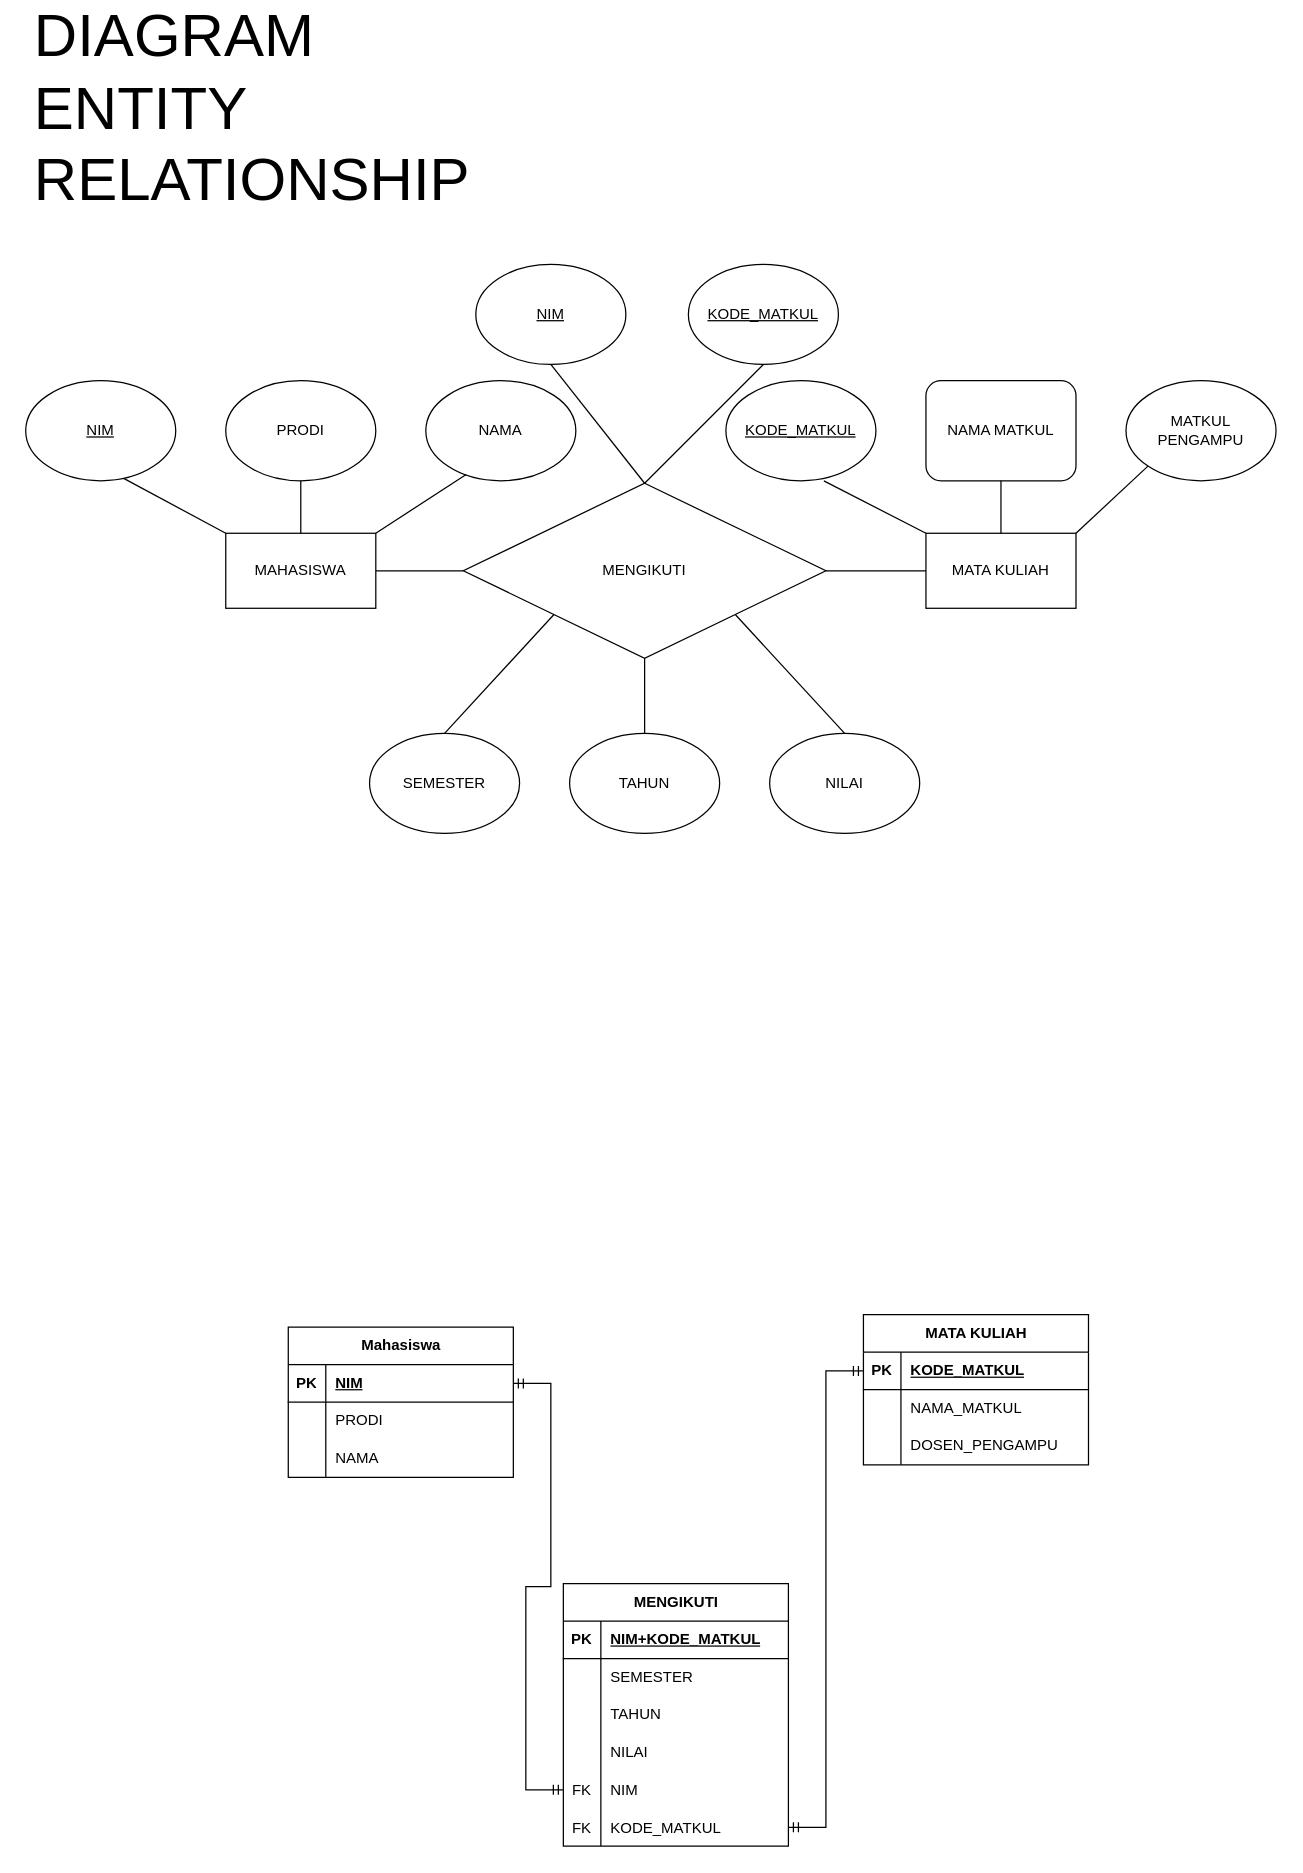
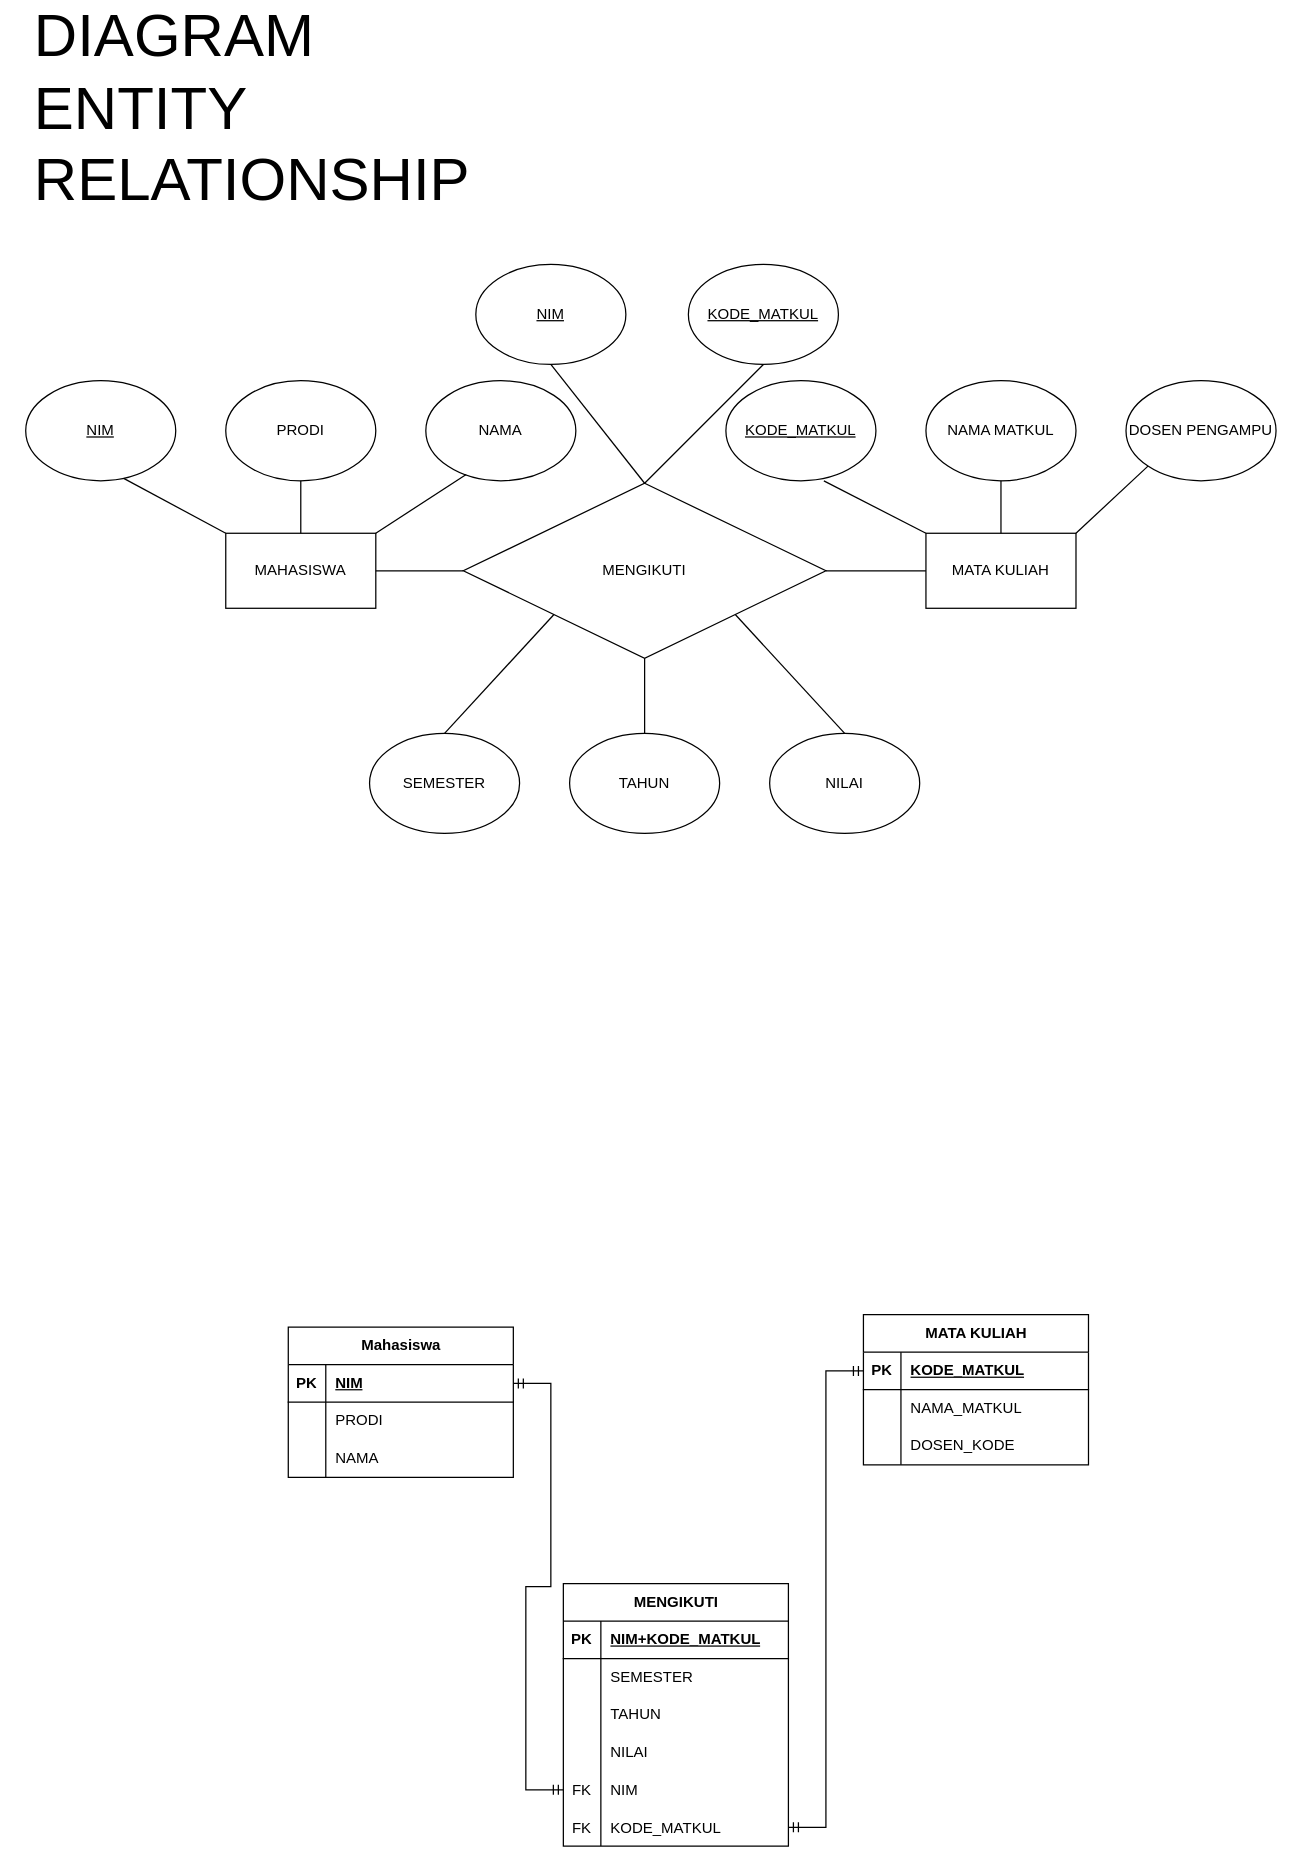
node "NAMA MATKUL": shape rounded rectangle -> ellipse
node "MATKUL PENGAMPU": label "MATKUL PENGAMPU" -> "DOSEN PENGAMPU"
node "DOSEN_PENGAMPU": label "DOSEN_PENGAMPU" -> "DOSEN_KODE"
